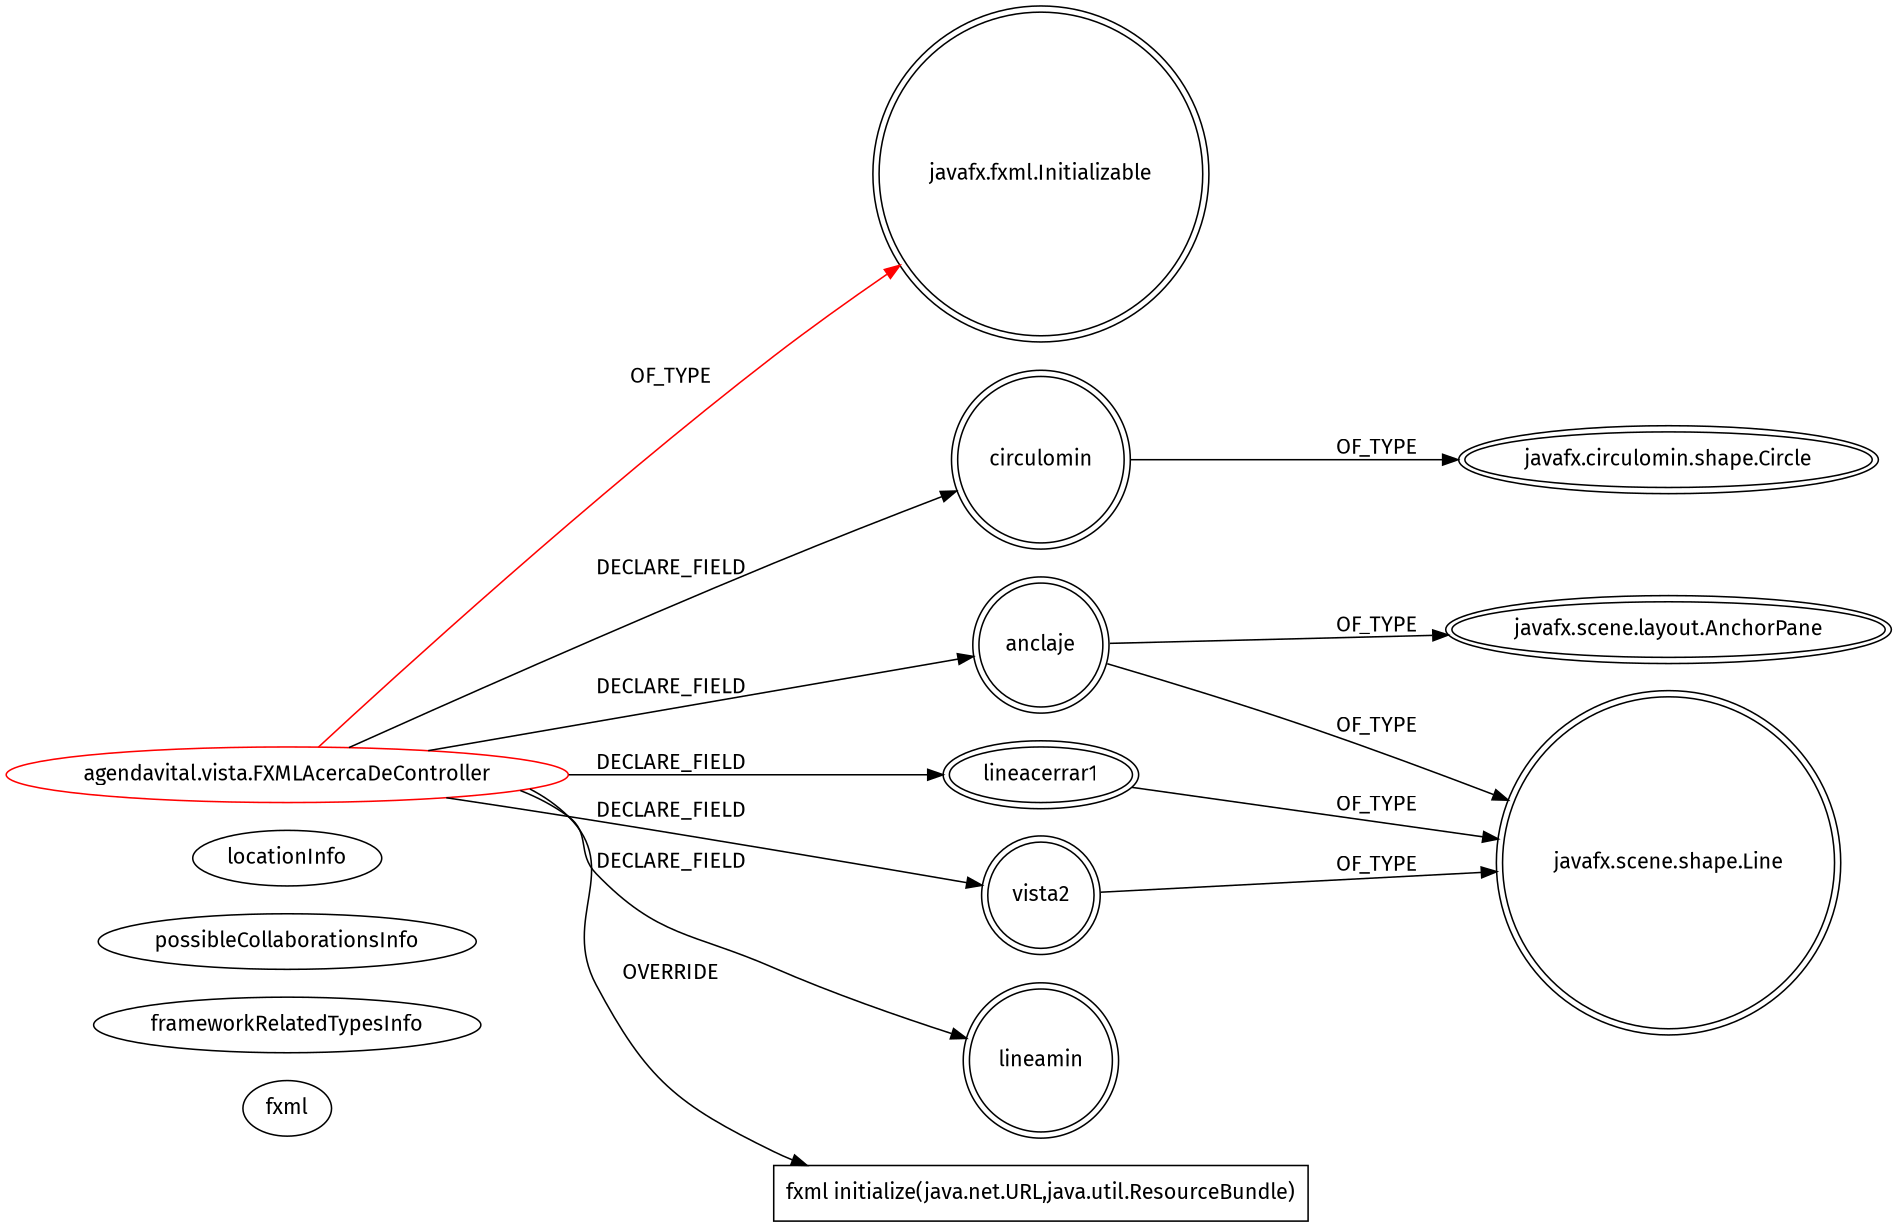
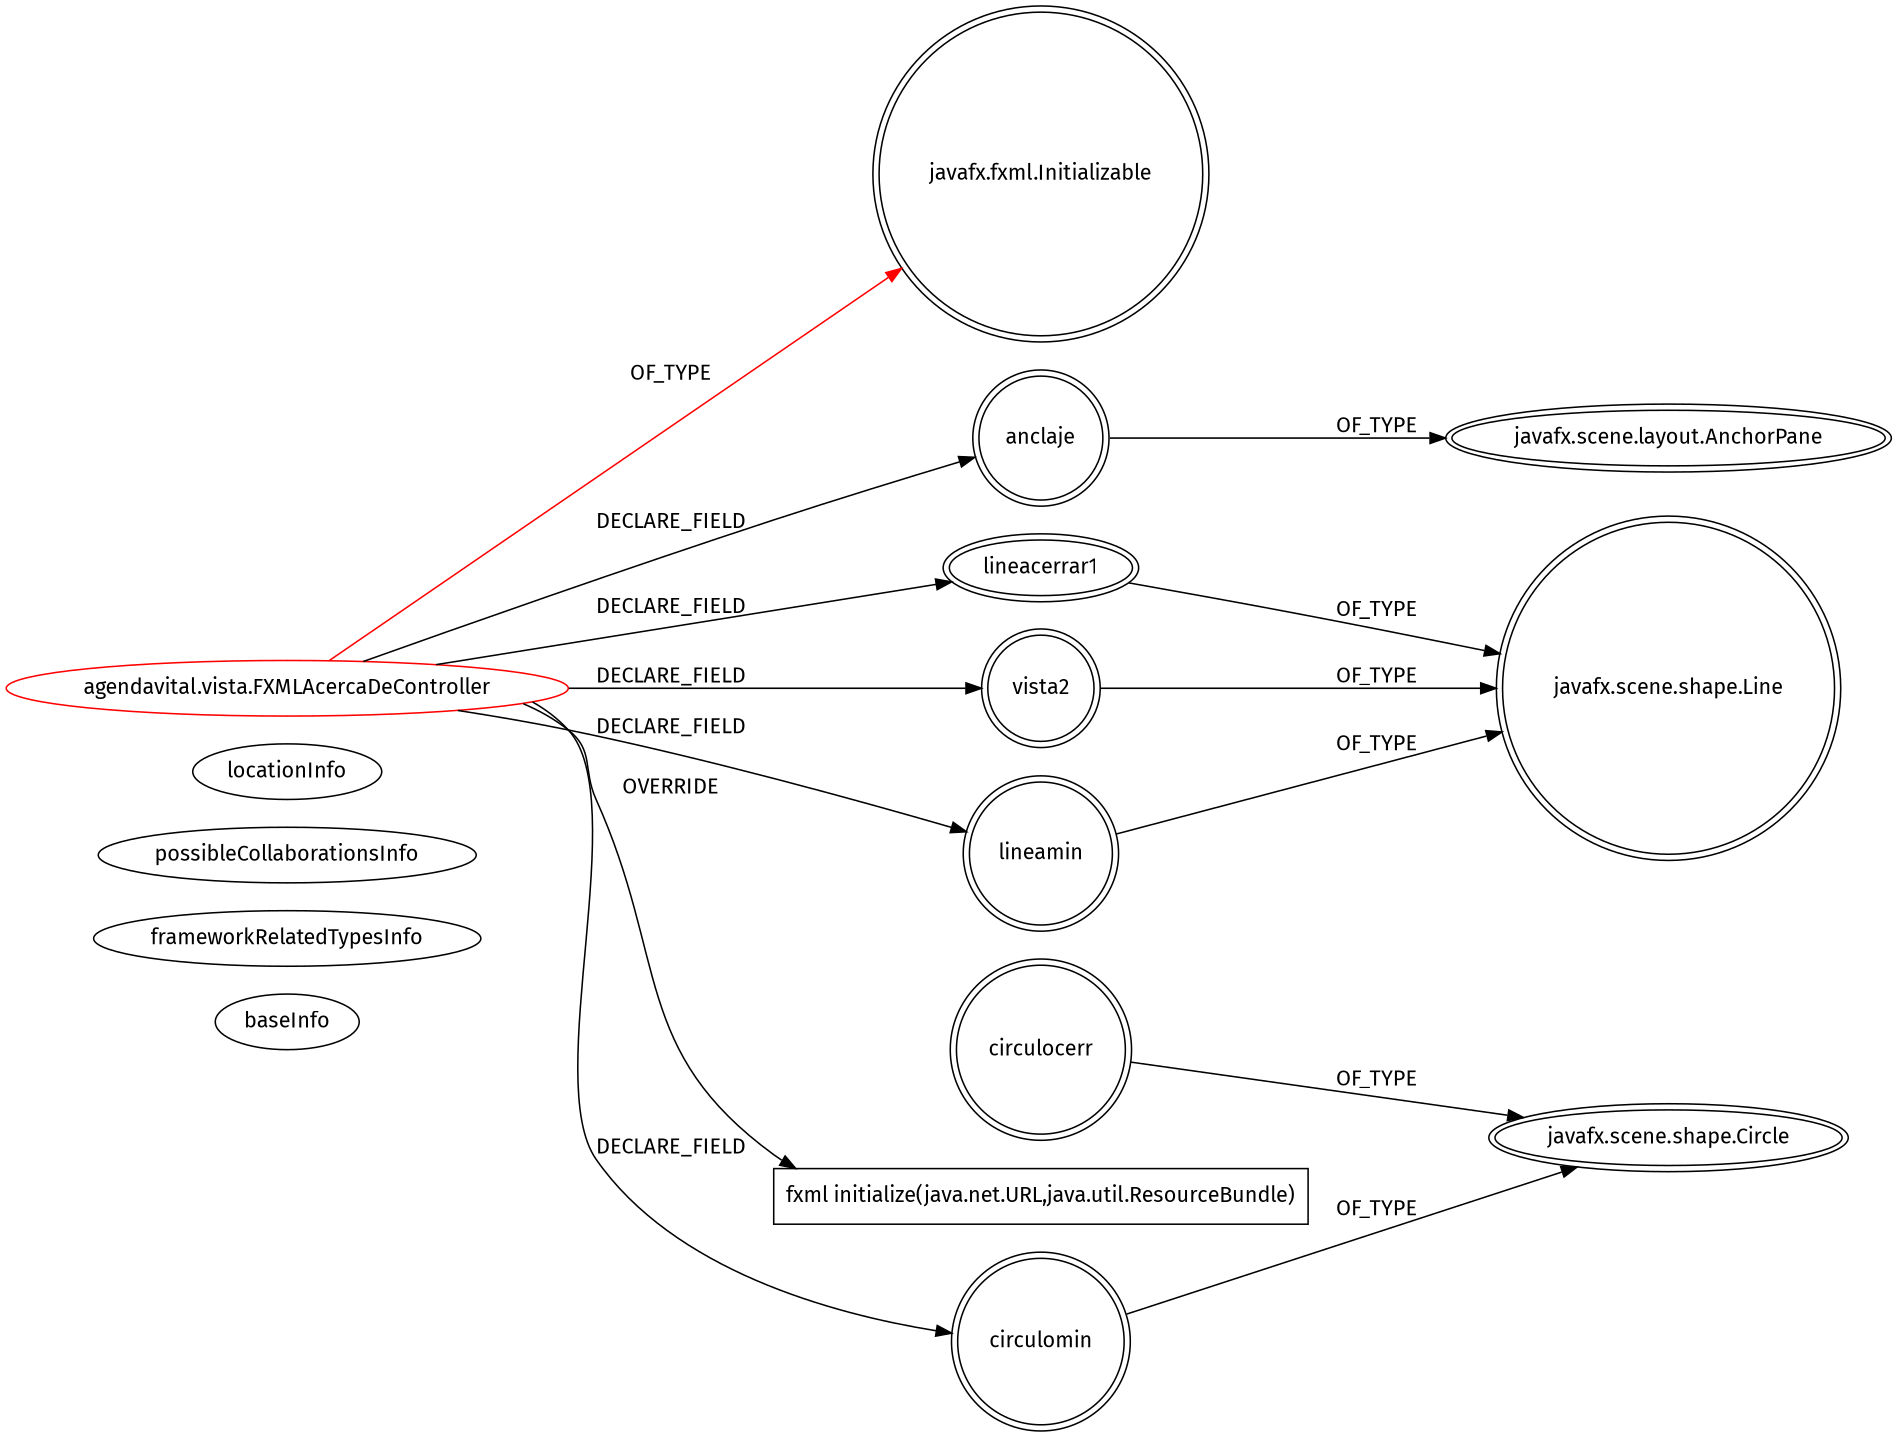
node "javafx.circulomin.shape.Circle": label "javafx.circulomin.shape.Circle" -> "javafx.scene.shape.Circle"
edge "anclaje" -> "javafx.scene.shape.Line": now "lineamin" -> "javafx.scene.shape.Line"
node "circulocerr": added
node "fxml": label "fxml" -> "baseInfo"
